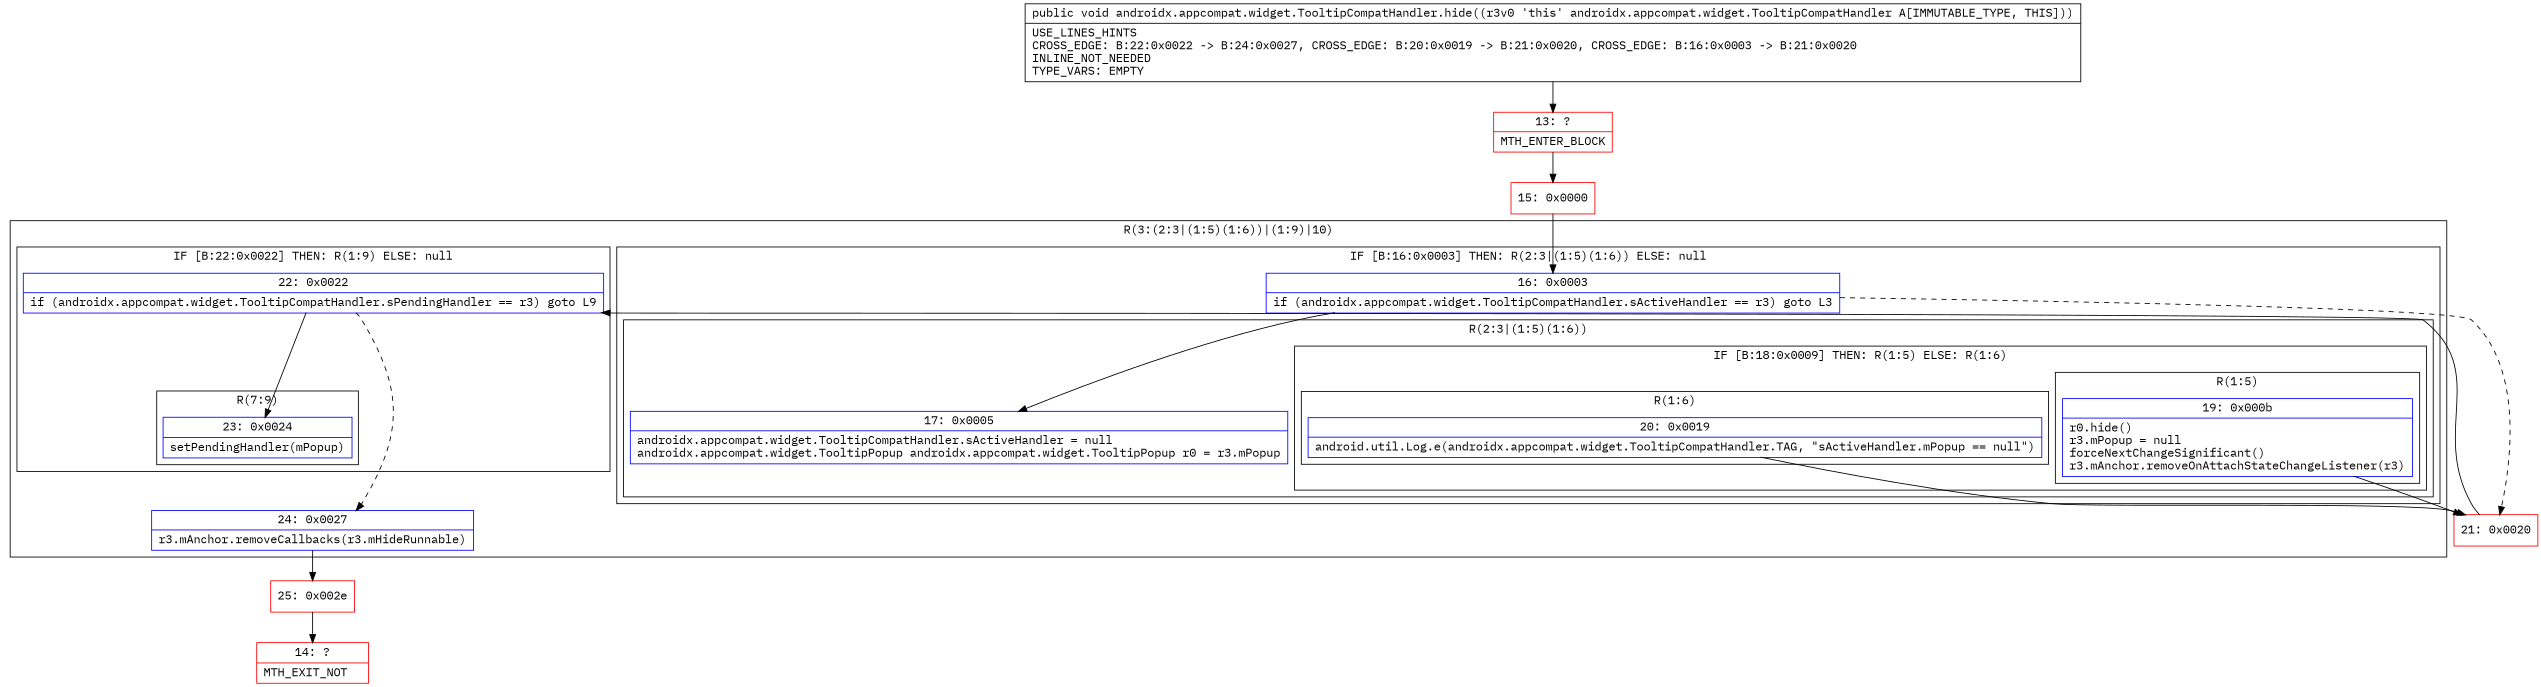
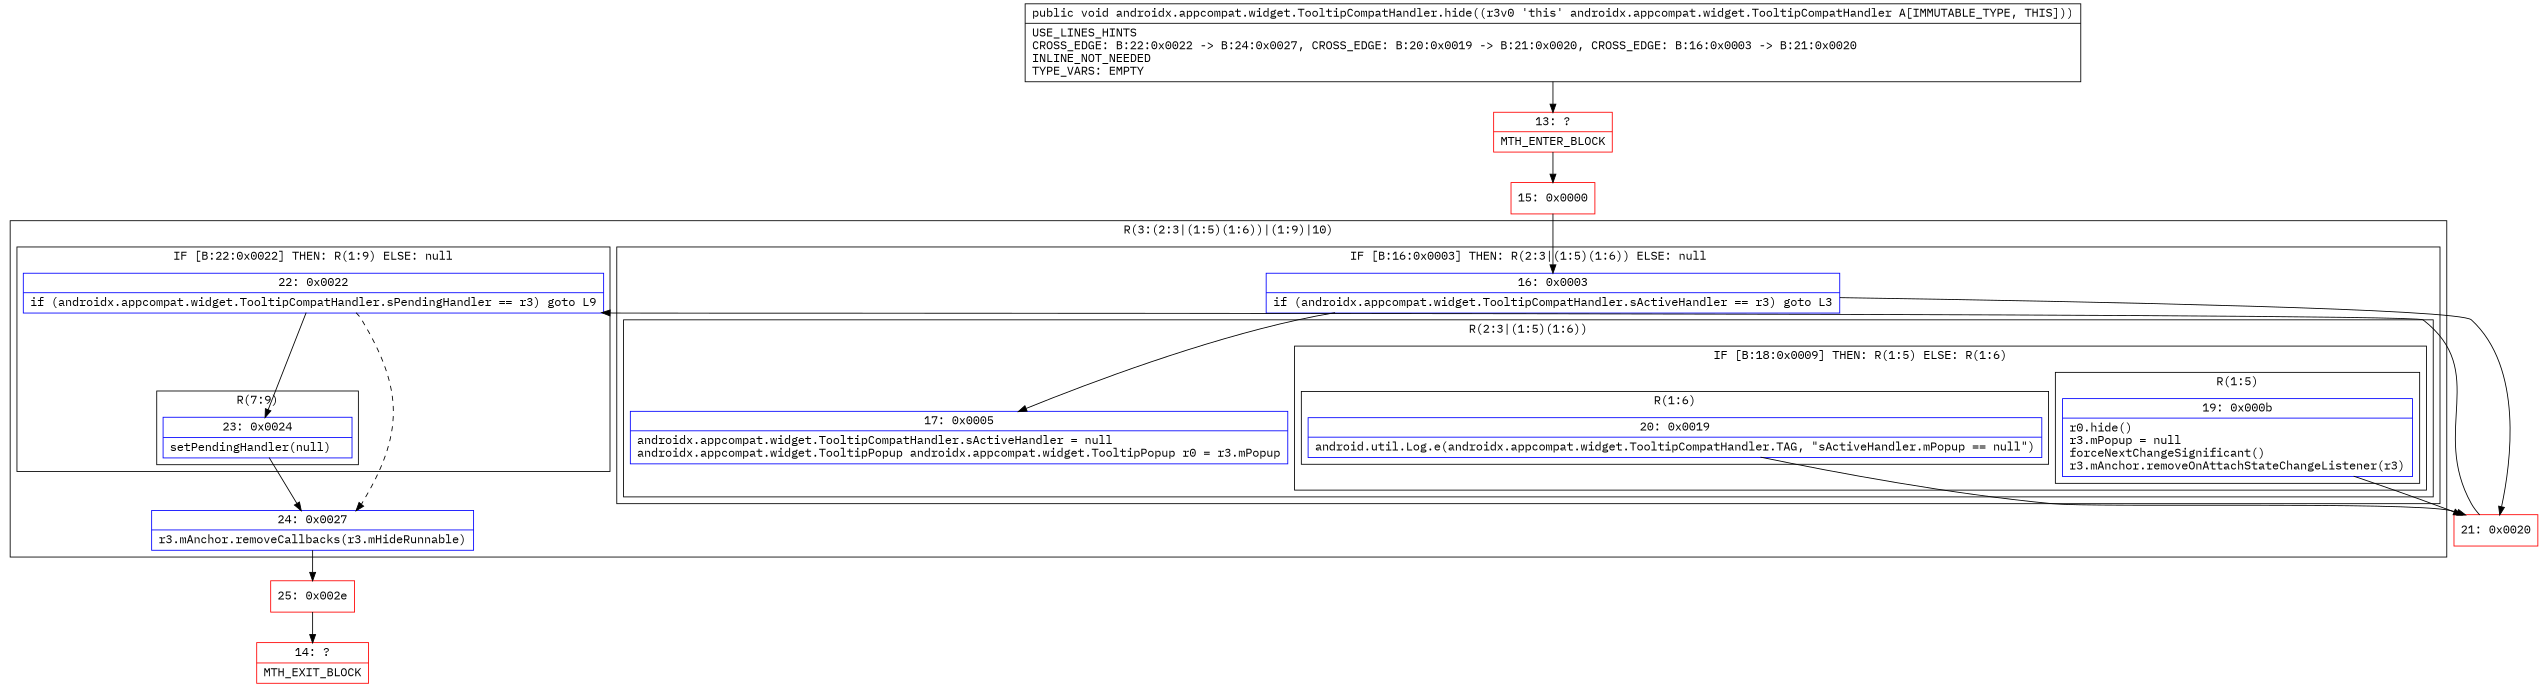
edge "16: 0x0003" -> "21: 0x0020": style dashed -> solid
node "23: 0x0024": text "setPendingHandler(mPopup)" -> "setPendingHandler(null)"
edge "23: 0x0024" -> "24: 0x0027": added
node "14: ?": text "MTH_EXIT_NOT" -> "MTH_EXIT_BLOCK"
